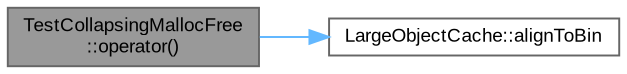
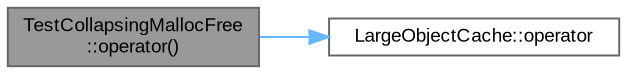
node "LargeObjectCache::alignToBin": label "LargeObjectCache::alignToBin" -> "LargeObjectCache::operator"
